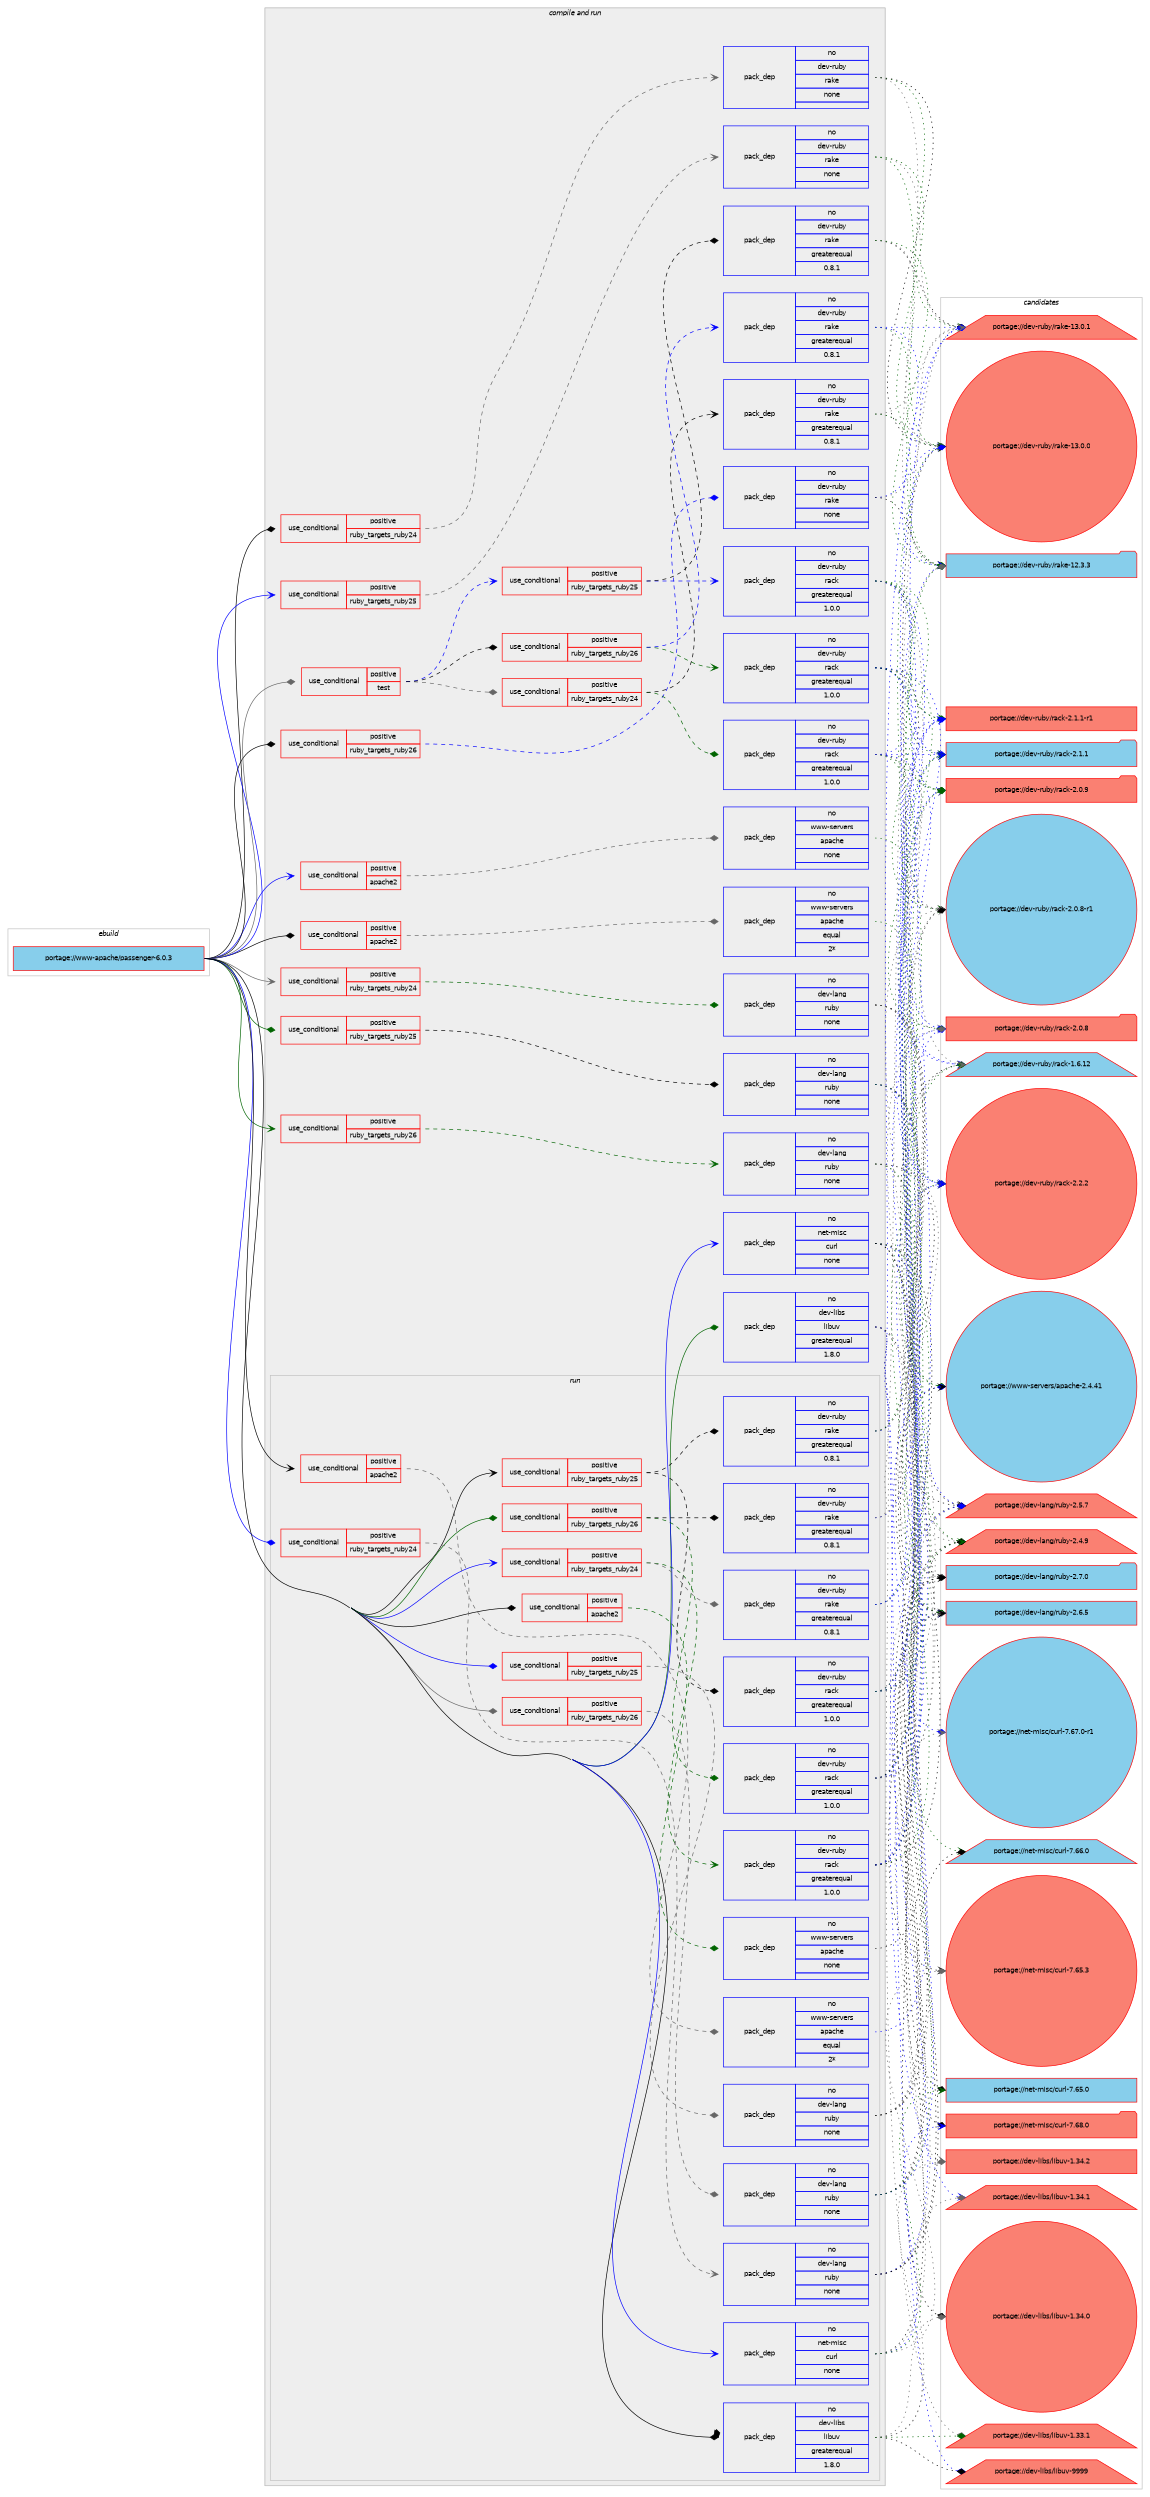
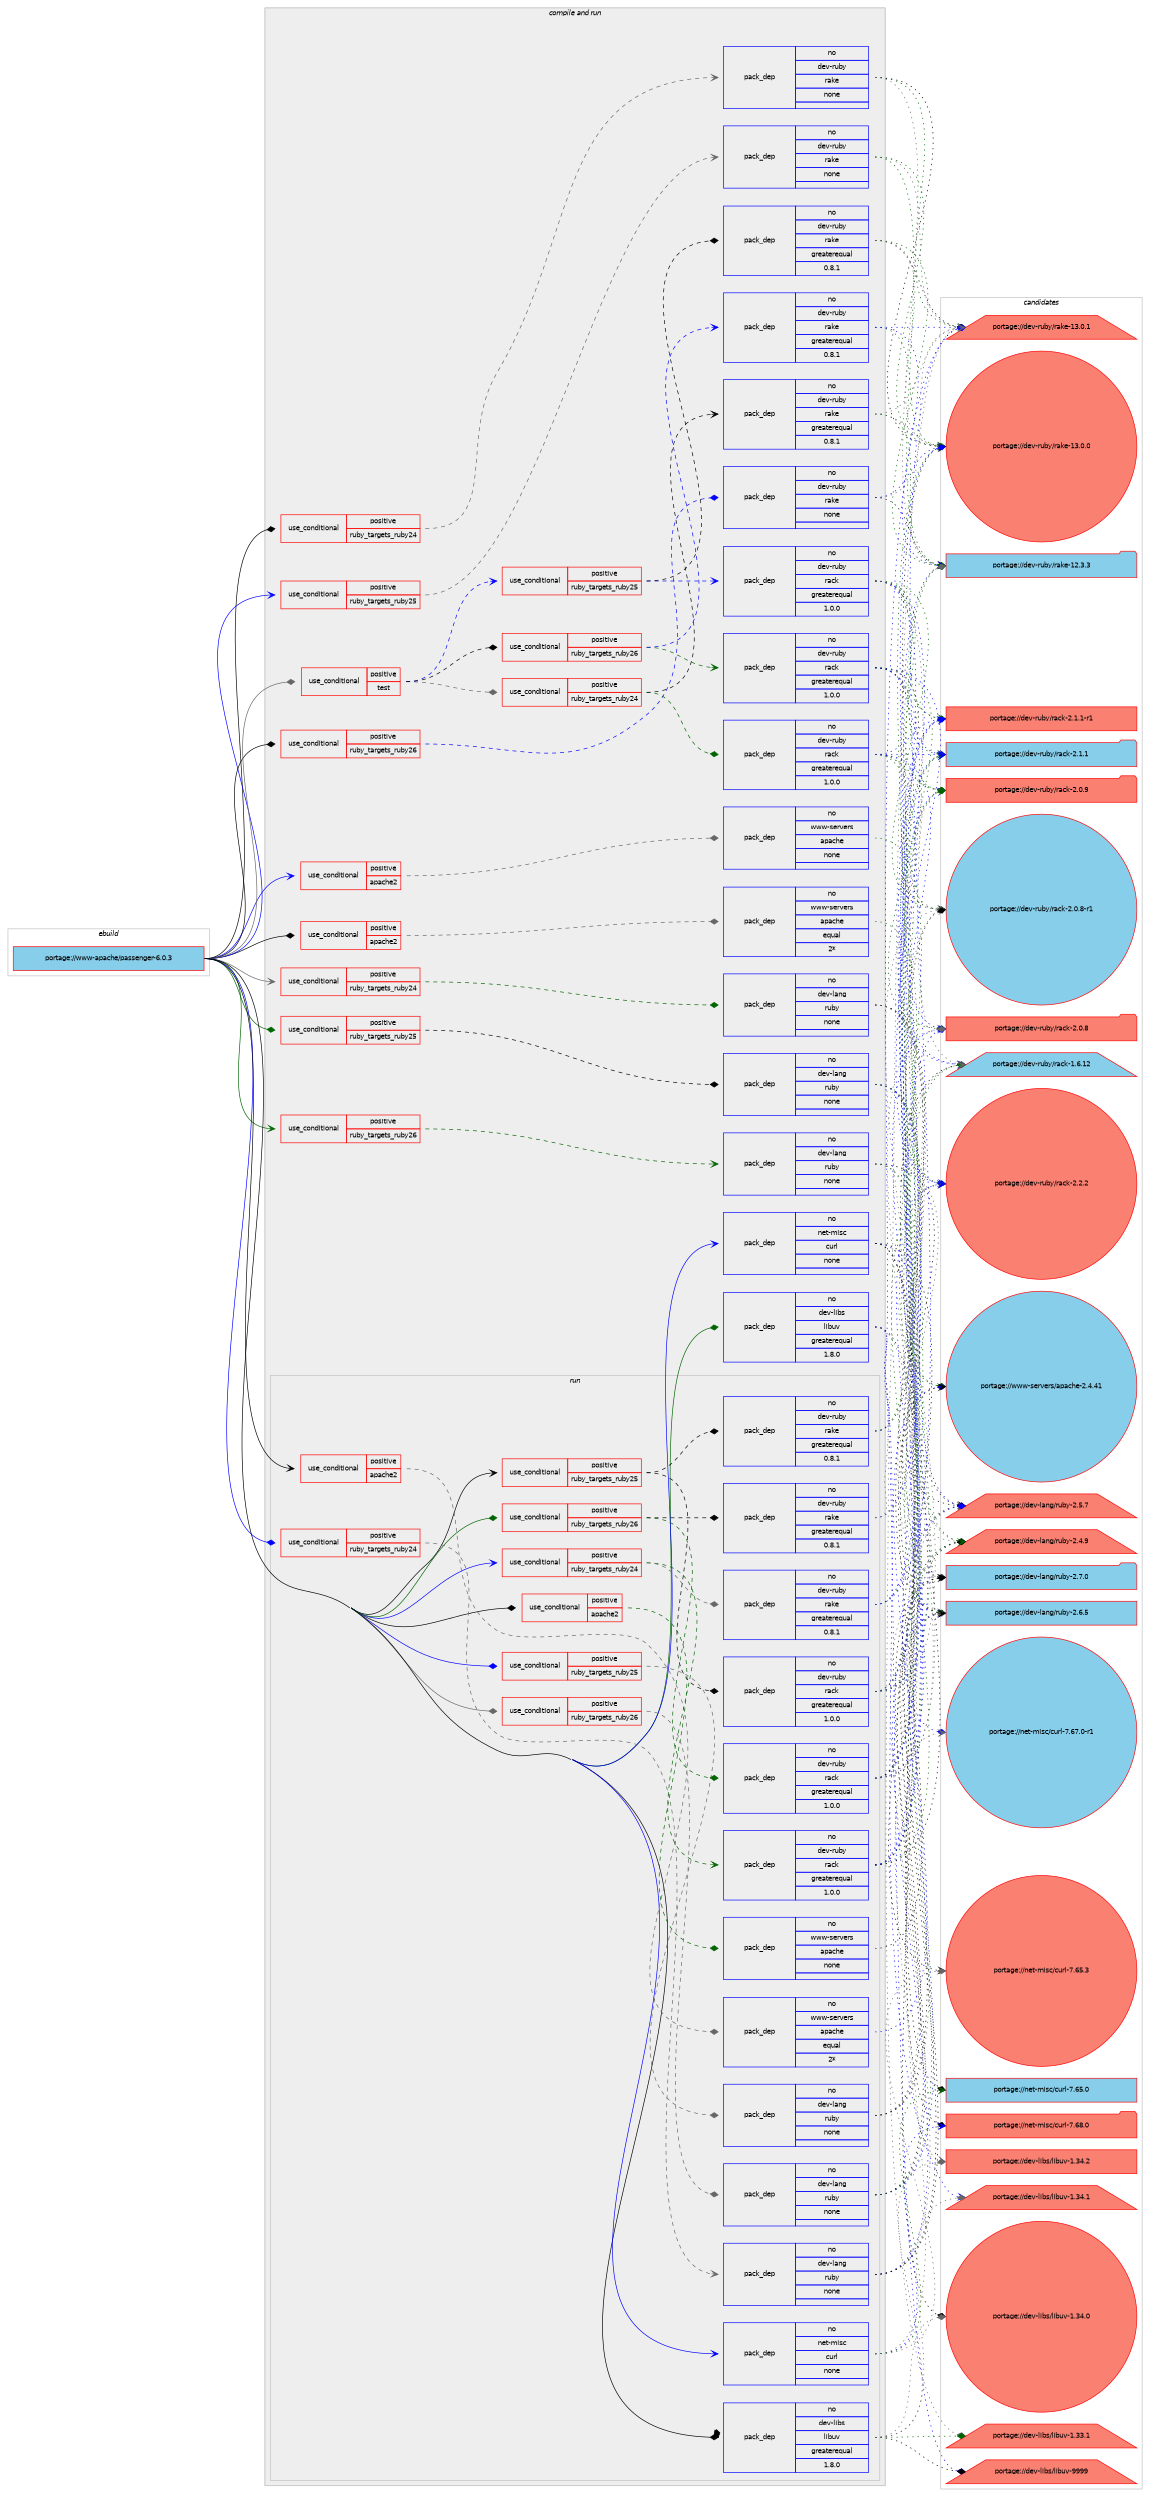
node "portage://net-misc/curl-7.66.0": removed
